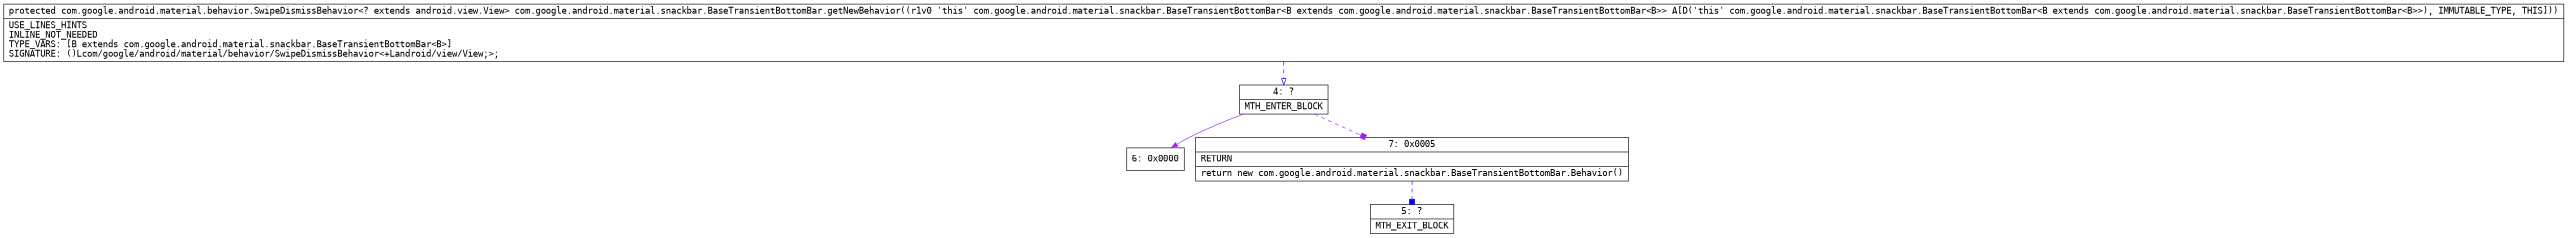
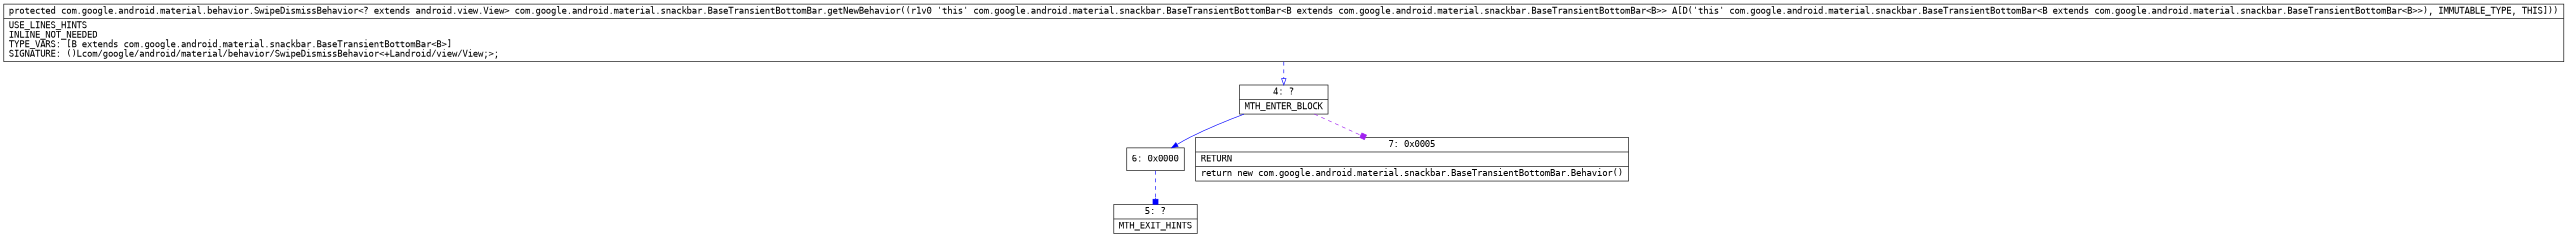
edge "4: ?" -> "6: 0x0000": color purple -> blue
edge "7: 0x0005" -> "5: ?": now "6: 0x0000" -> "5: ?"
node "5: ?": text "MTH_EXIT_BLOCK" -> "MTH_EXIT_HINTS"
